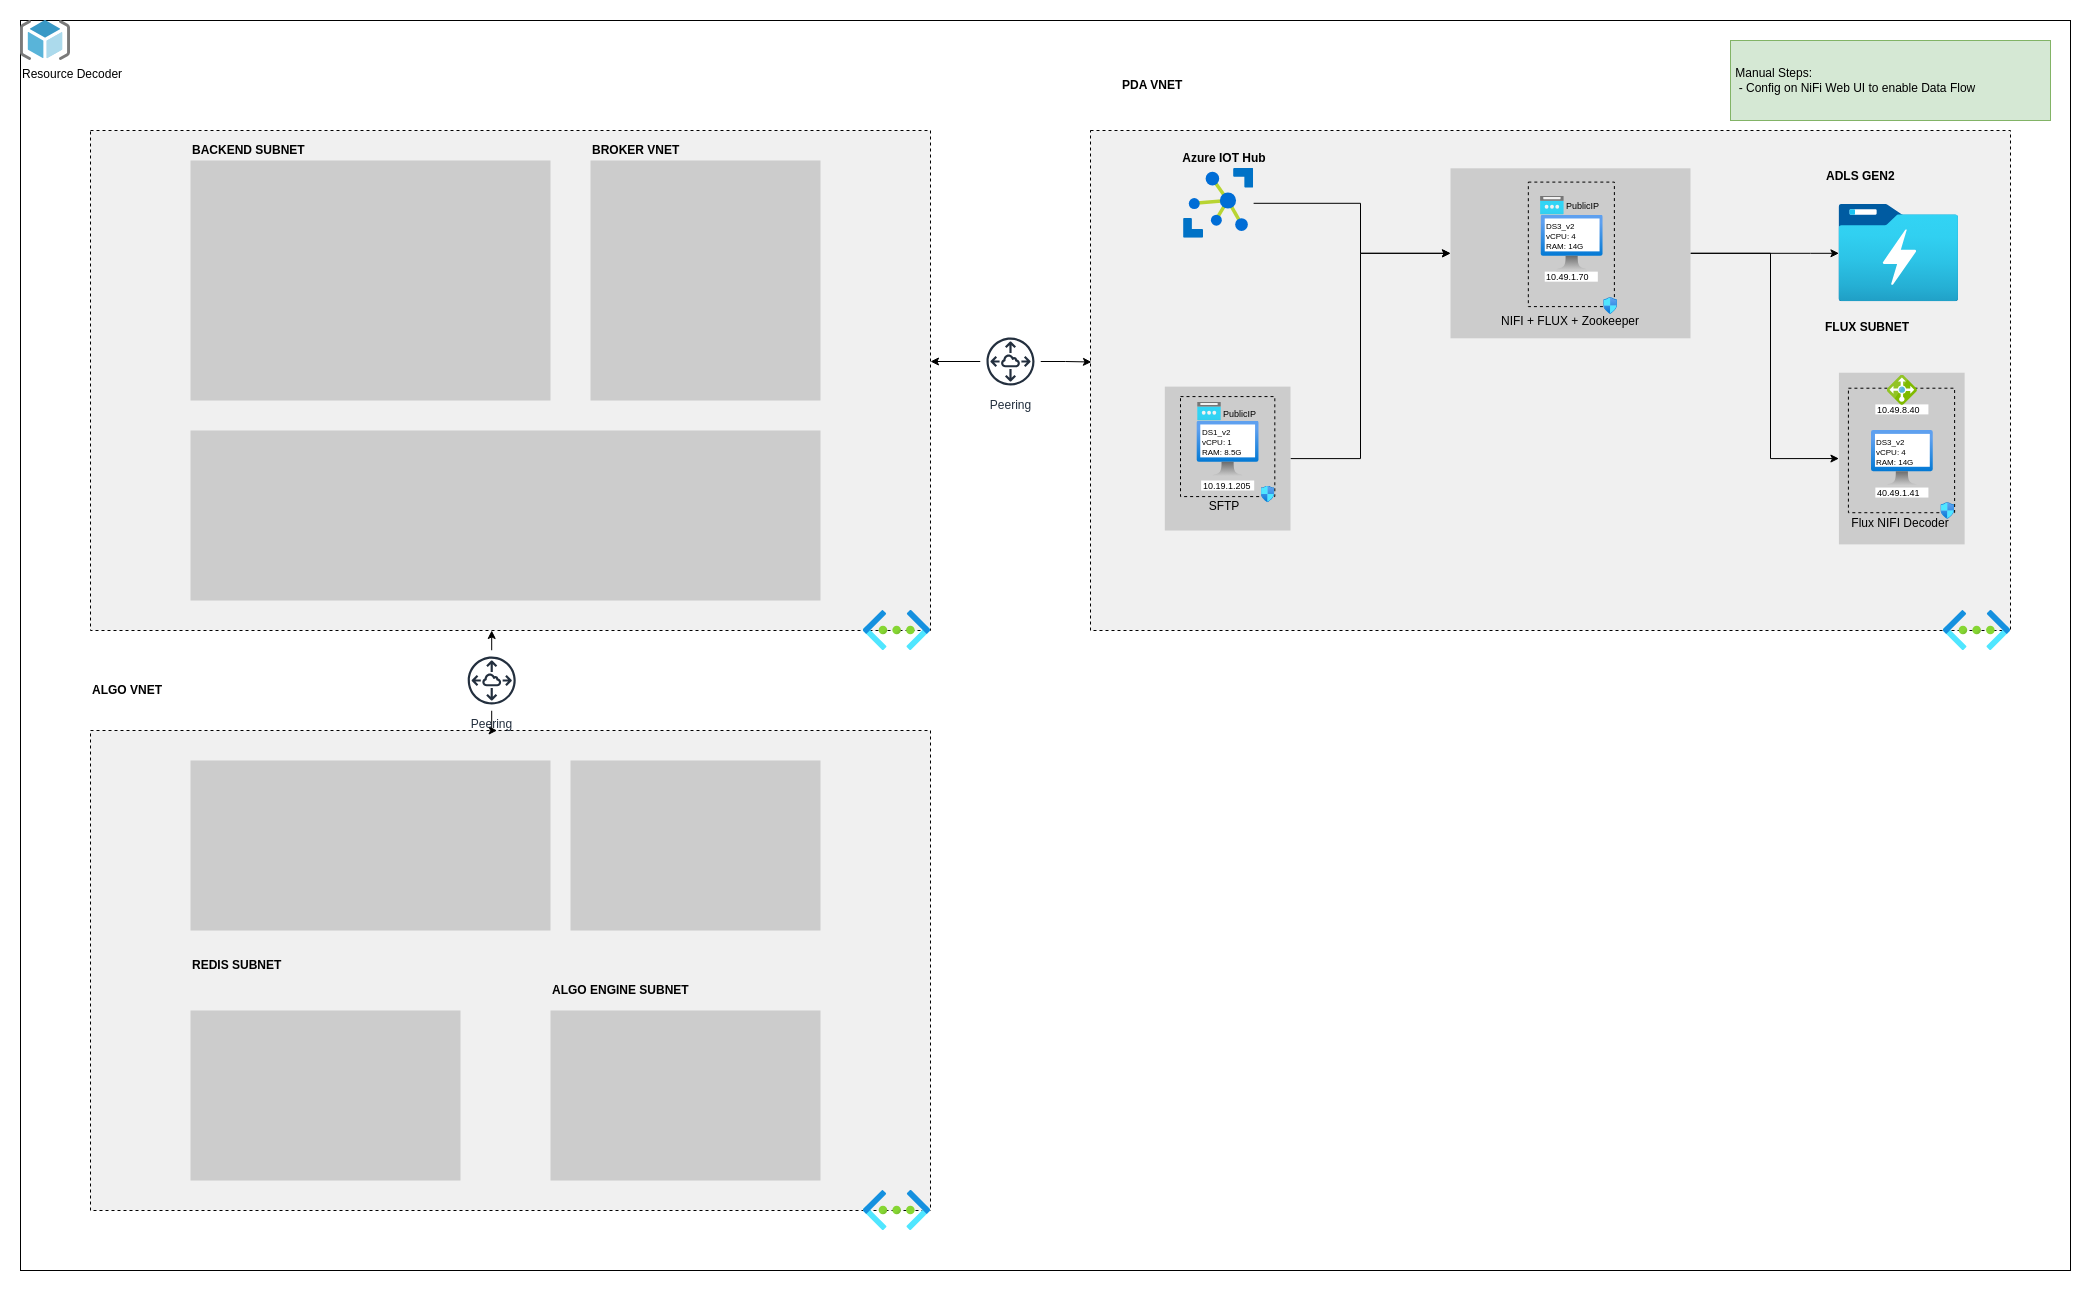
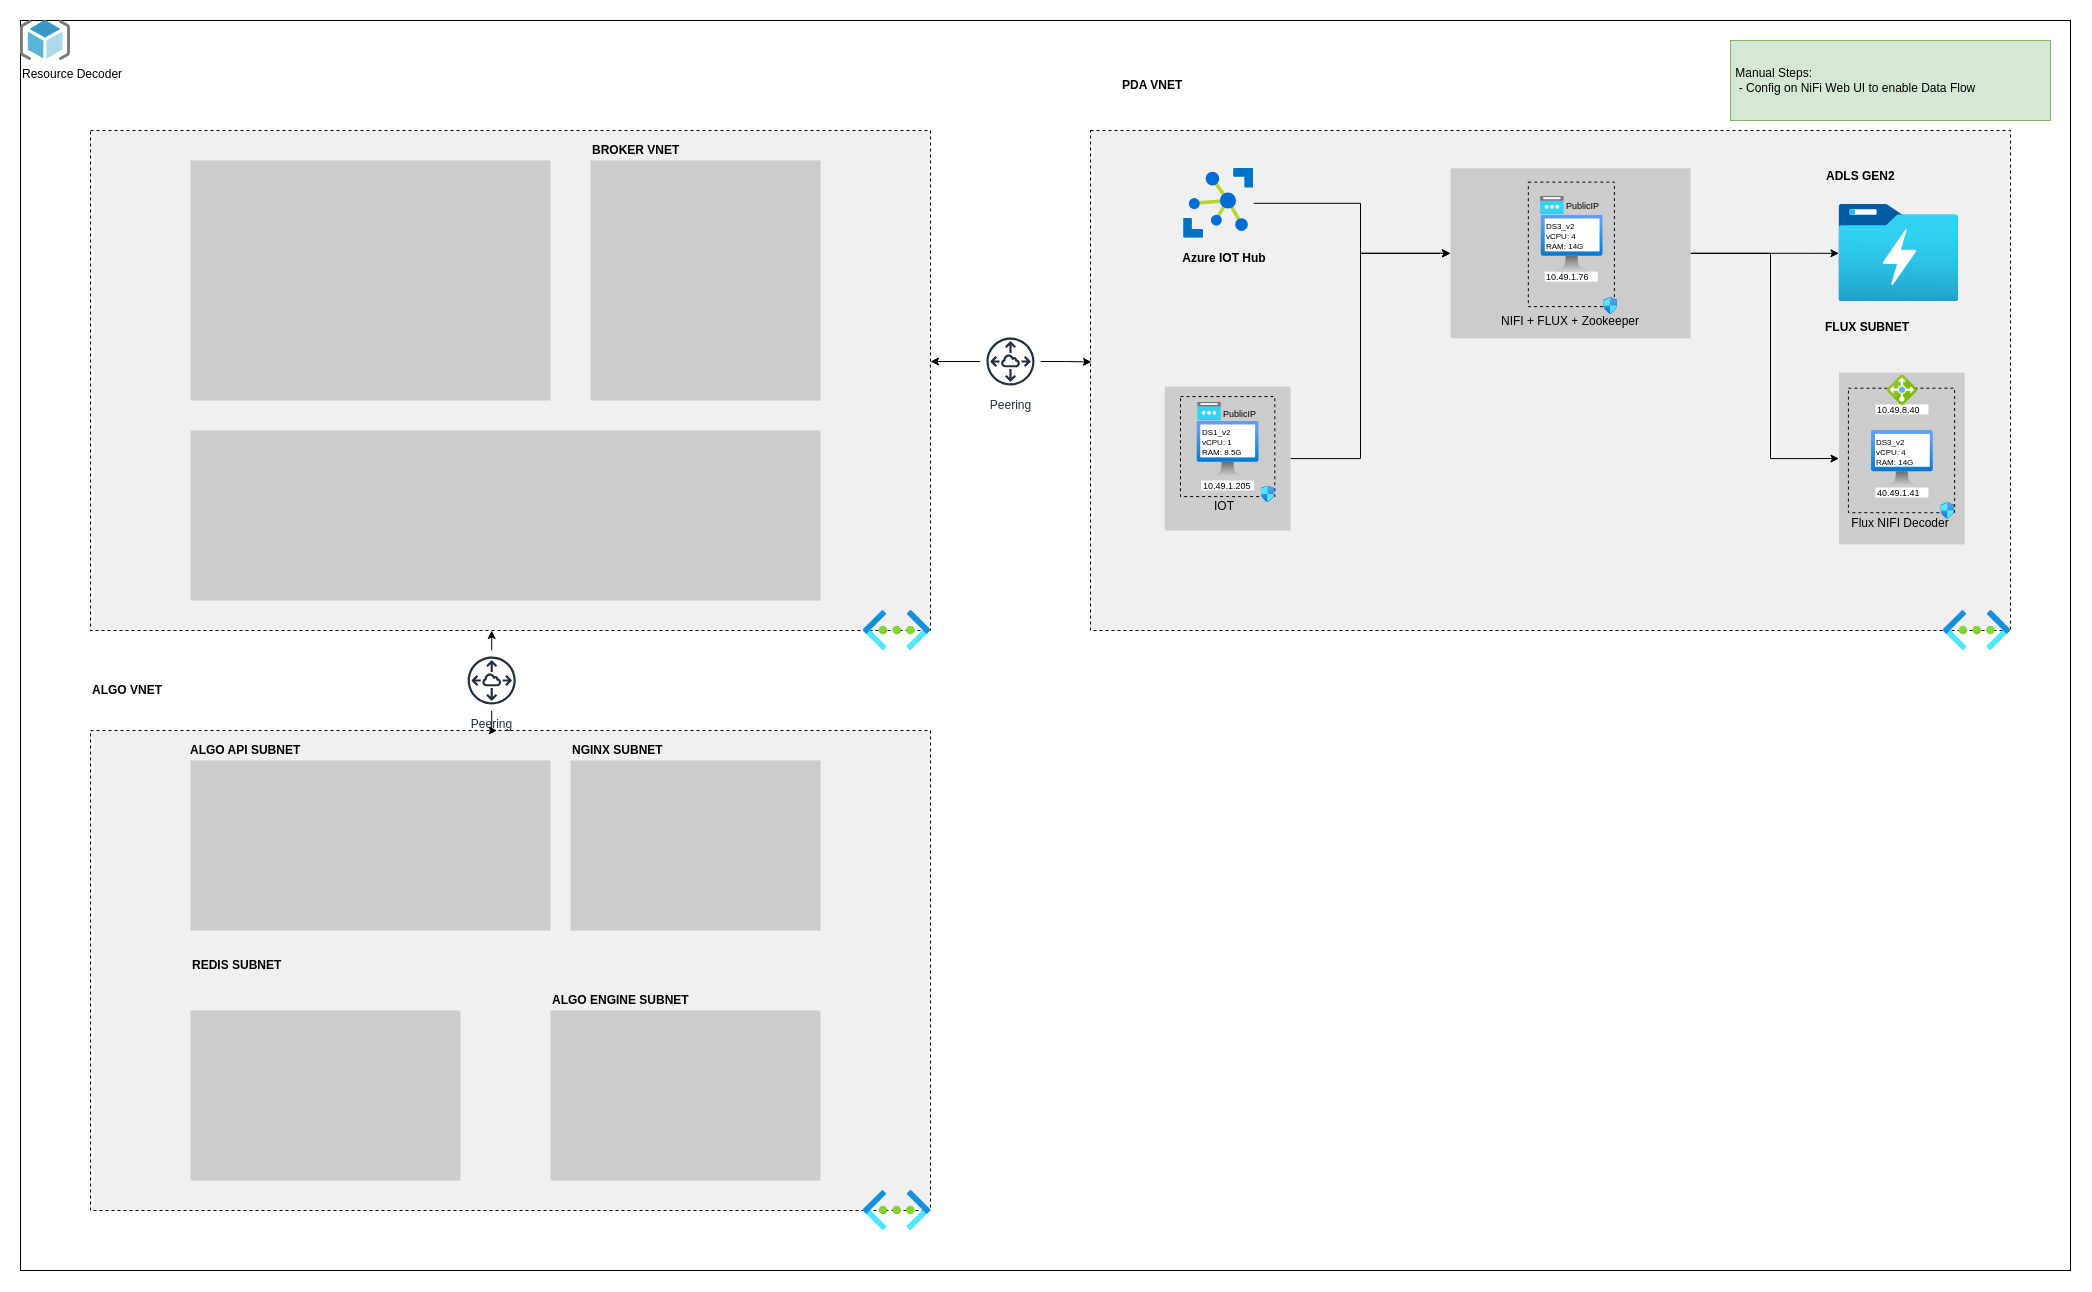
node "BACKEND SUBNET": removed
node "Azure IOT Hub": moved (1224, 158) -> (1224, 258)
node "10.49.1.70": label "10.49.1.70" -> "10.49.1.76"
node "10.19.1.205": label "10.19.1.205" -> "10.49.1.205"
node "SFTP": label "SFTP" -> "IOT"
node "ALGO API SUBNET": added
node "NGINX SUBNET": added
node "ALGO ENGINE SUBNET": moved (628, 991) -> (628, 1001)
